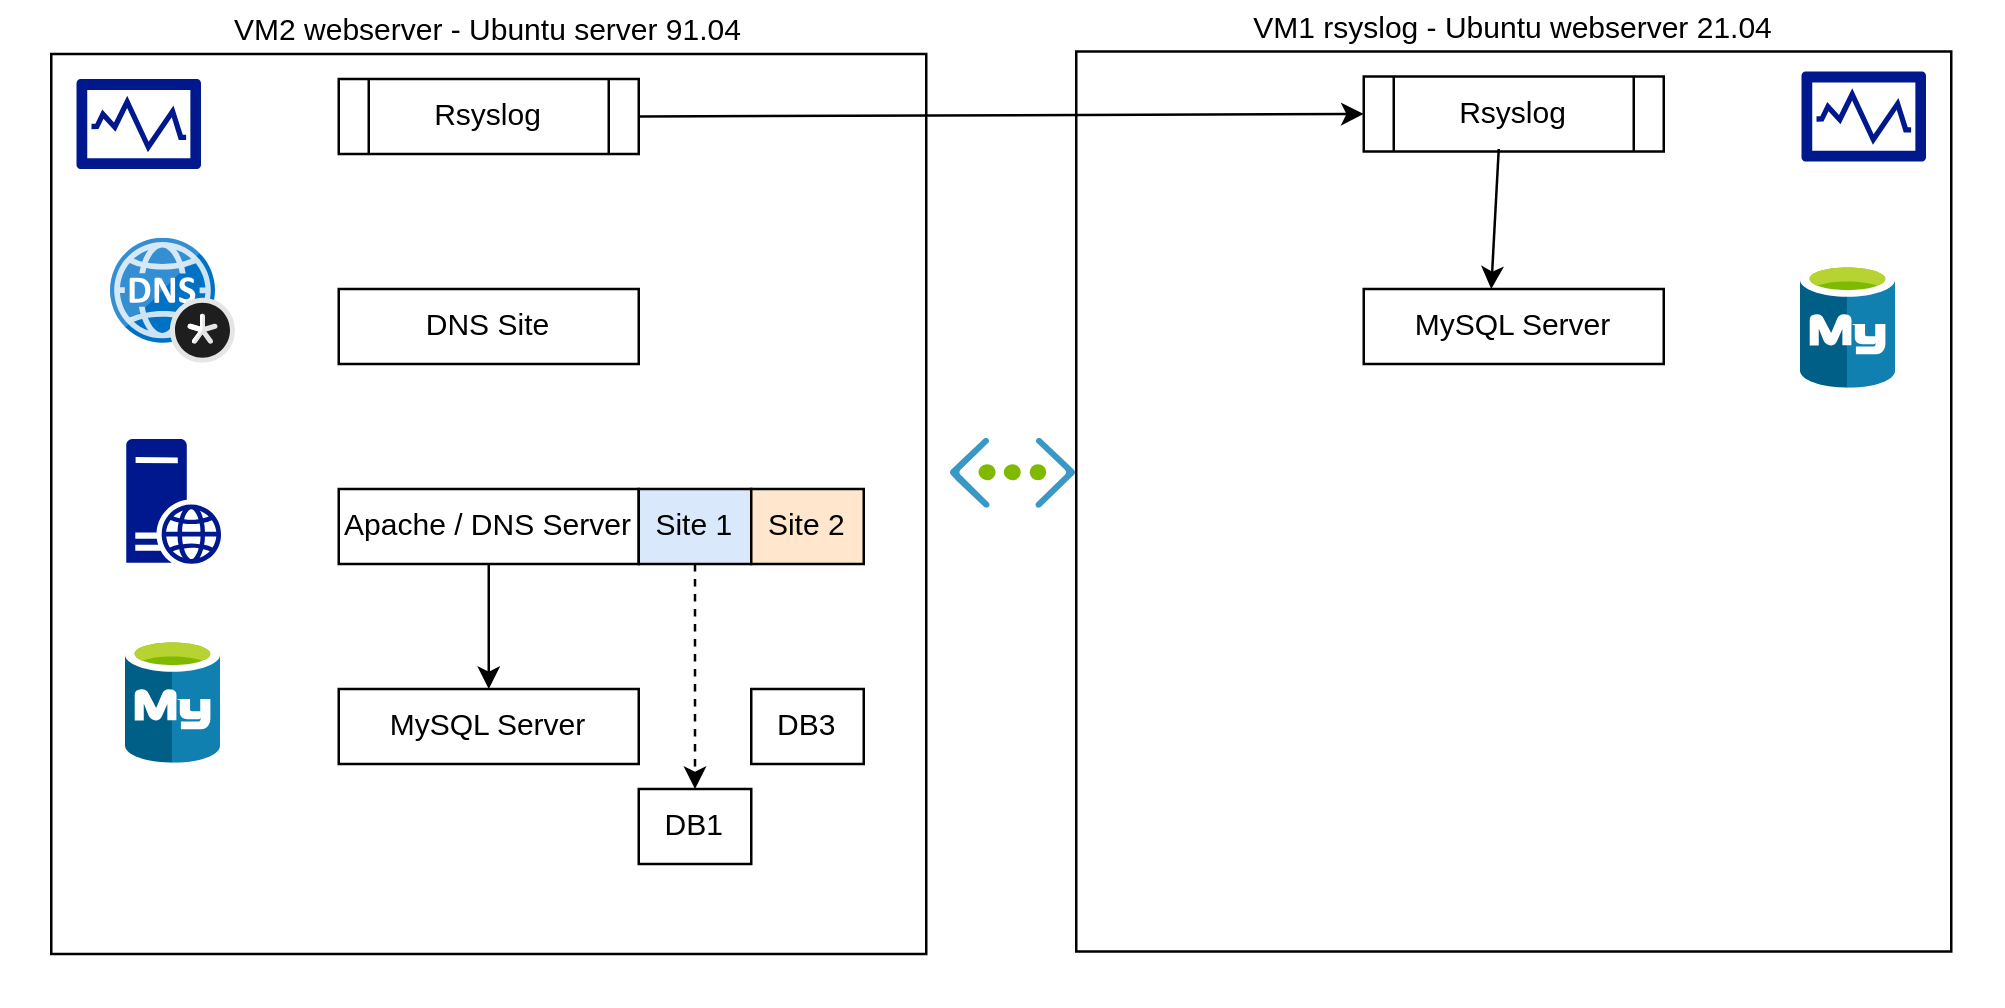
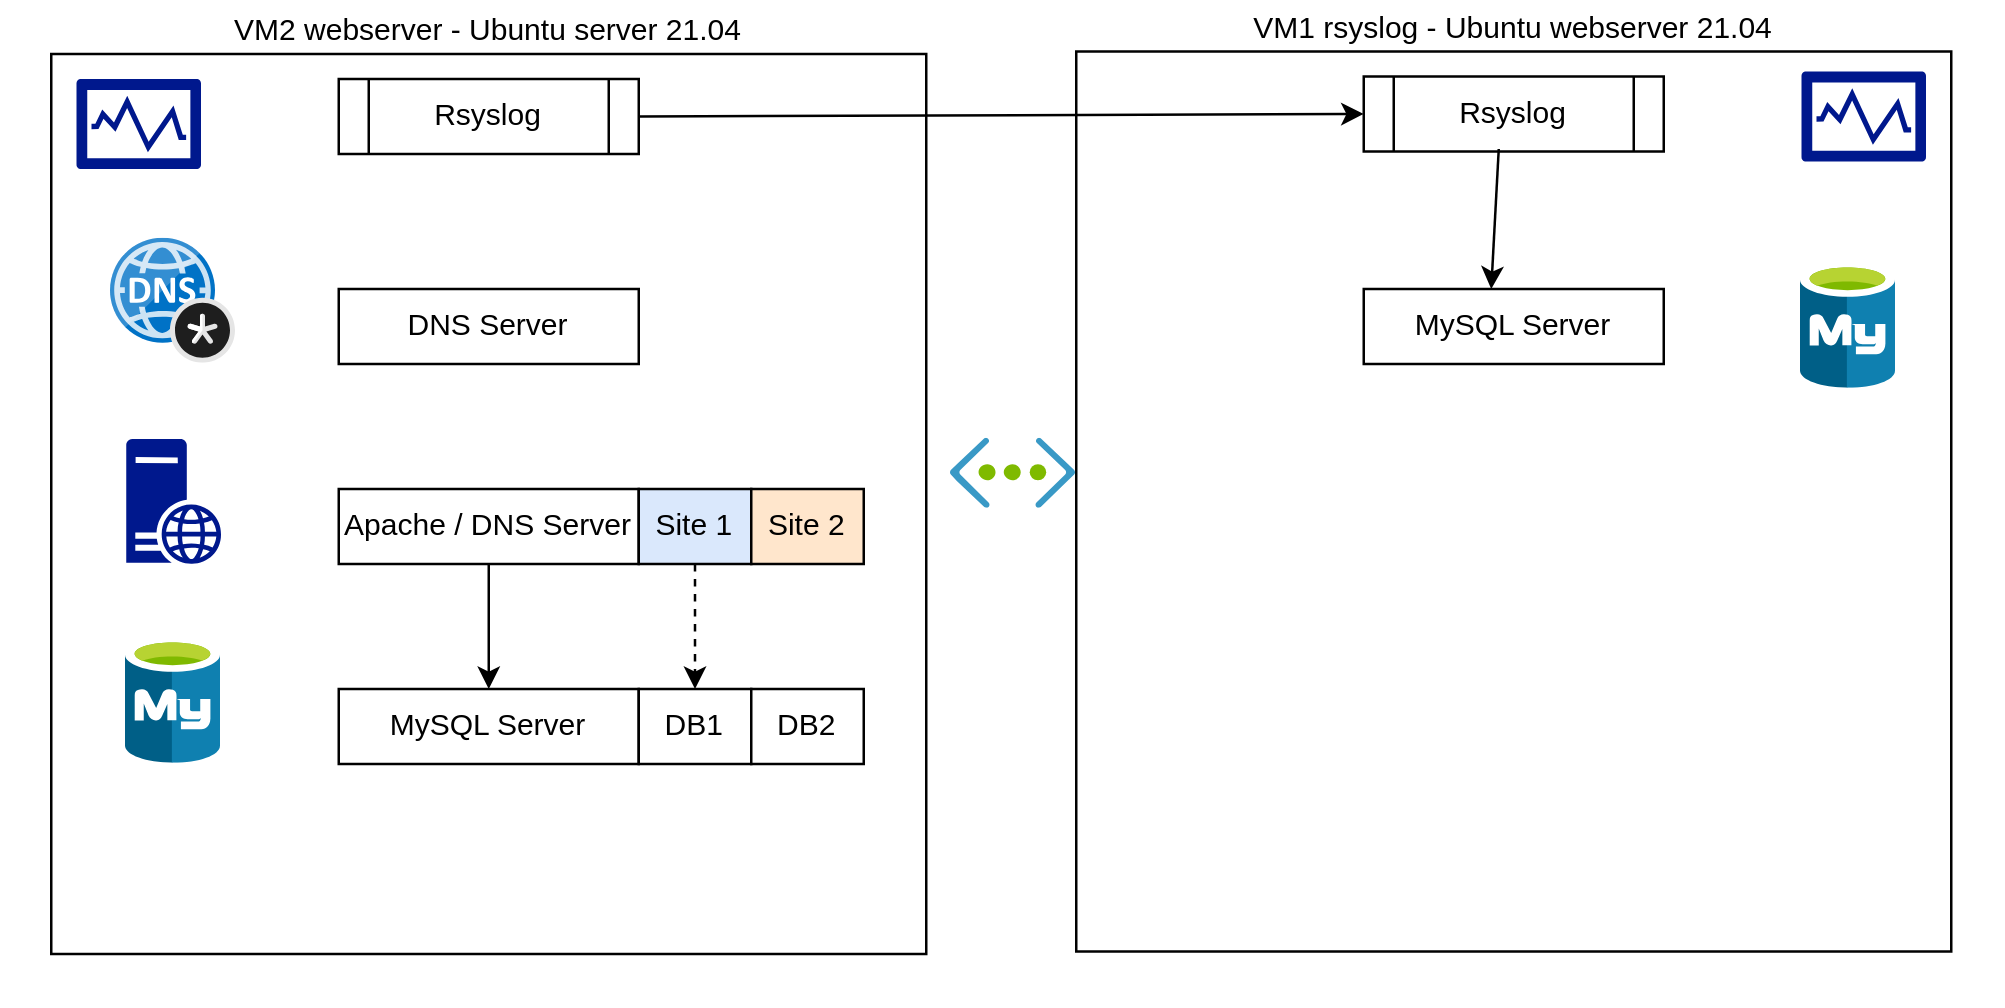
node "VM2 webserver - Ubuntu server 91.04": label "VM2 webserver - Ubuntu server 91.04" -> "VM2 webserver - Ubuntu server 21.04"
node "DNS Site": label "DNS Site" -> "DNS Server"
node "DB3": label "DB3" -> "DB2"
node "DB1": moved (695, 826) -> (695, 726)
